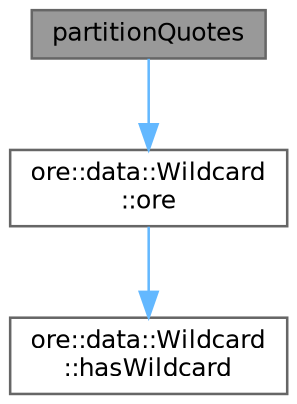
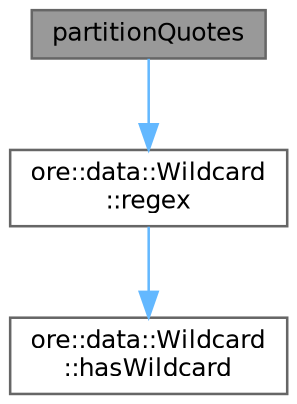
node "ore::data::Wildcard ::ore": label "ore::data::Wildcard ::ore" -> "ore::data::Wildcard ::regex"
